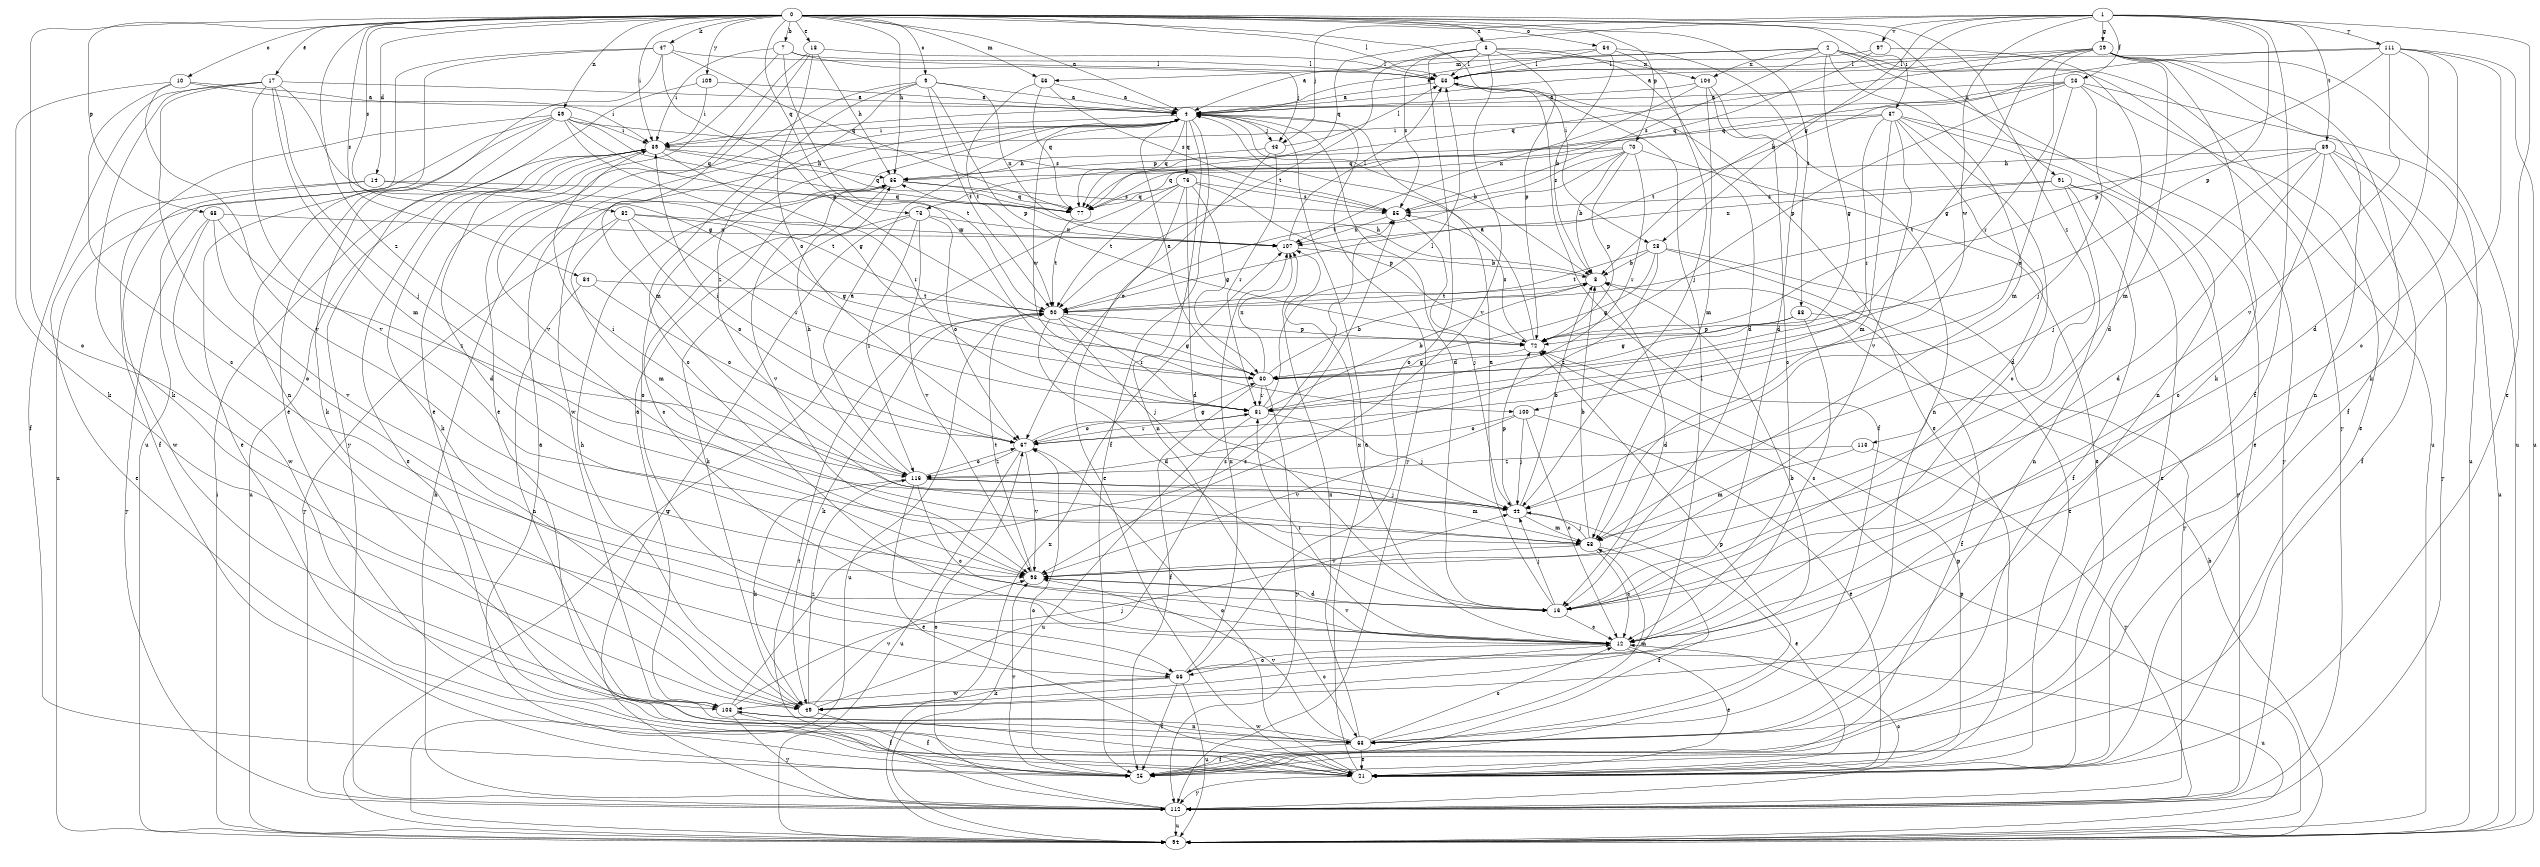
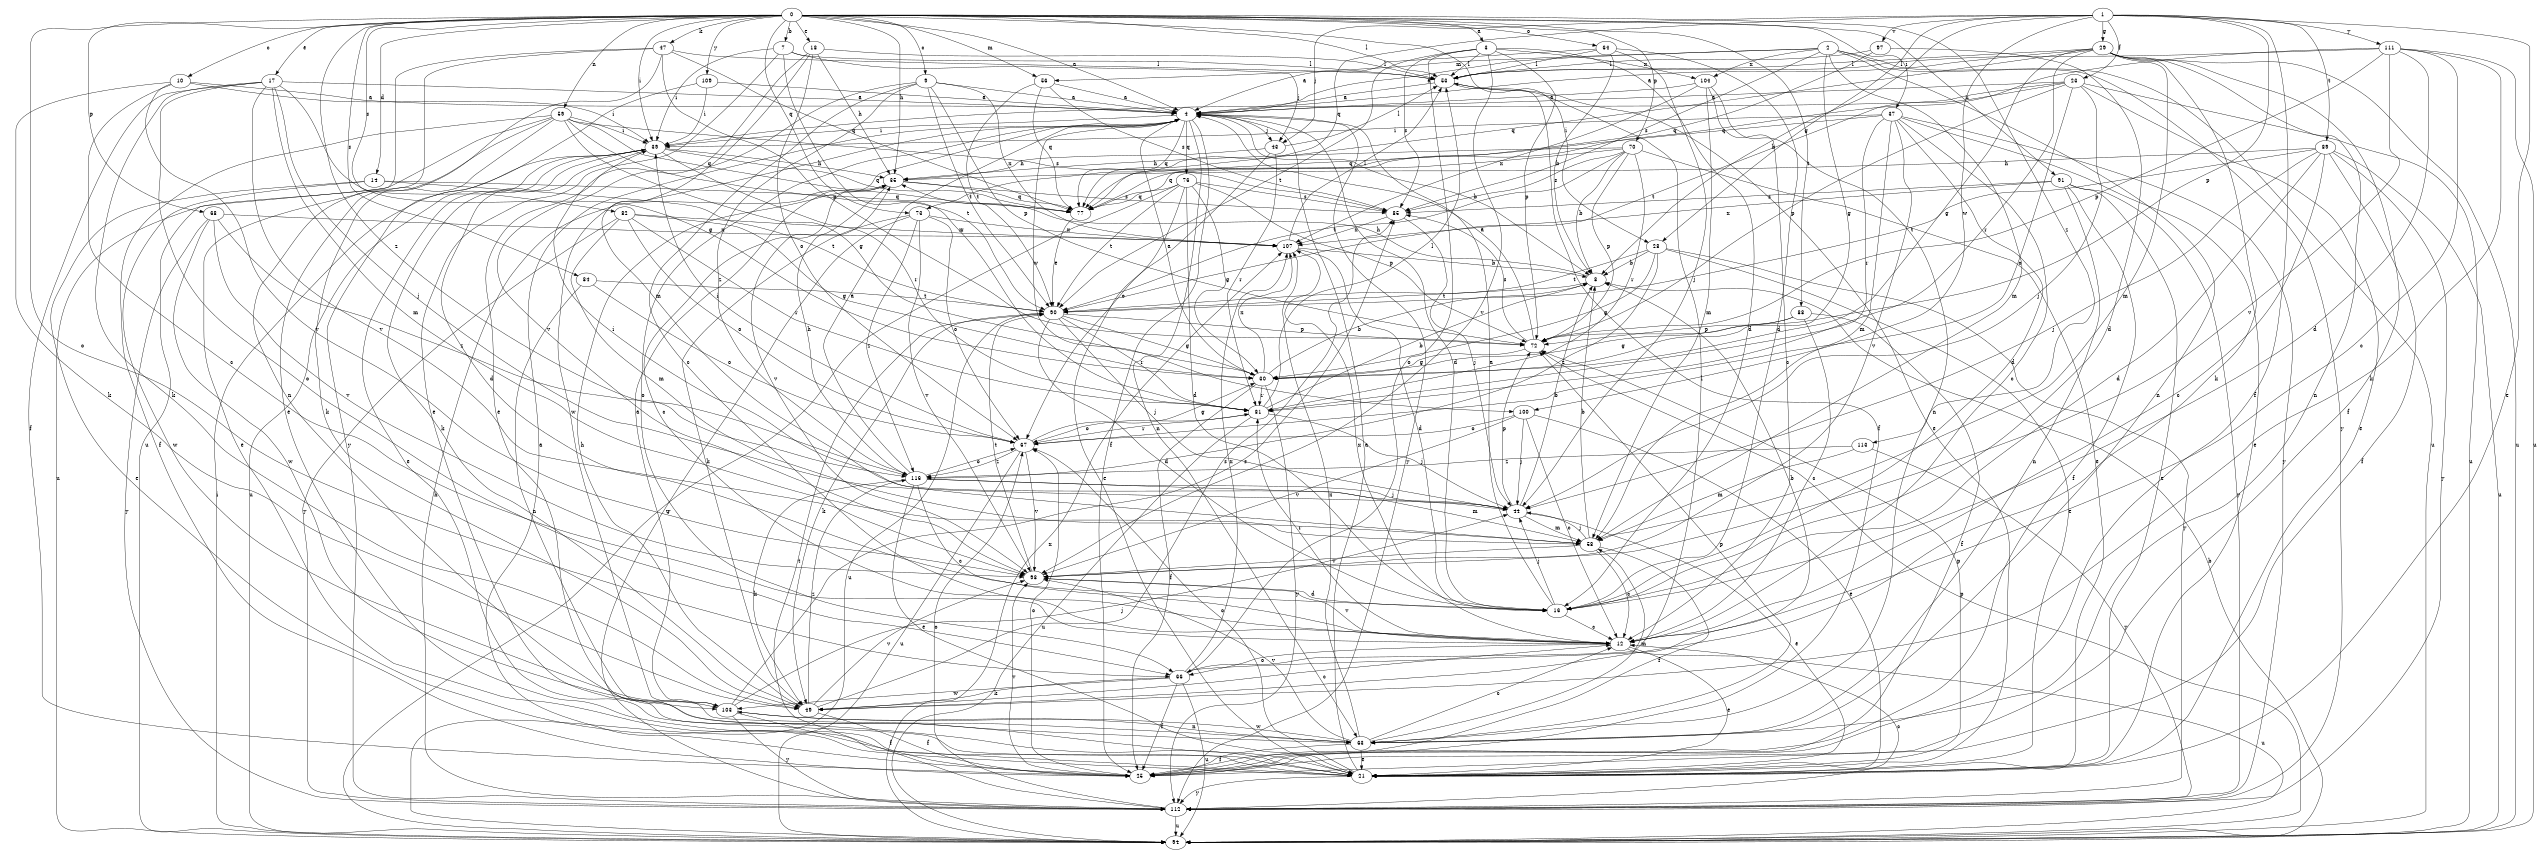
edge "70" -> "35": label "p" -> "h"
edge "77" -> "90": label "t" -> "e"
edge "8" -> "16": now "107" -> "16"
